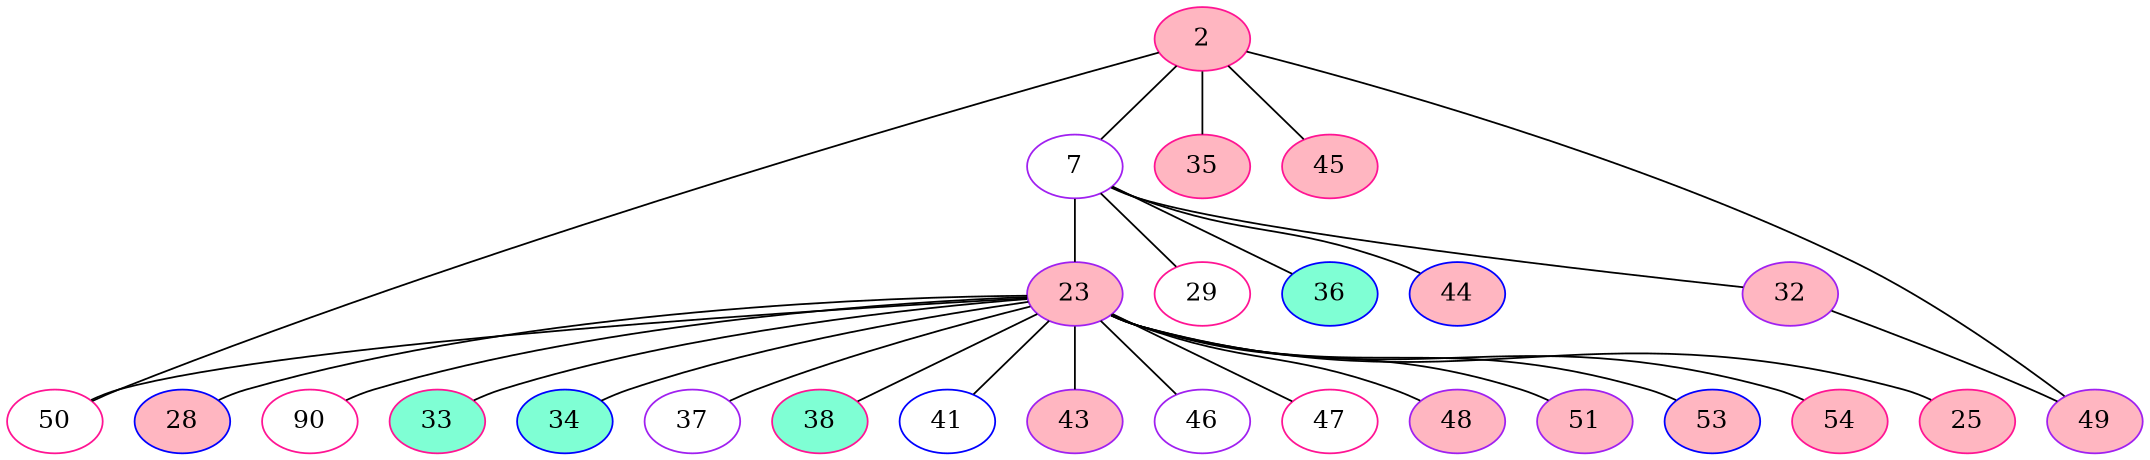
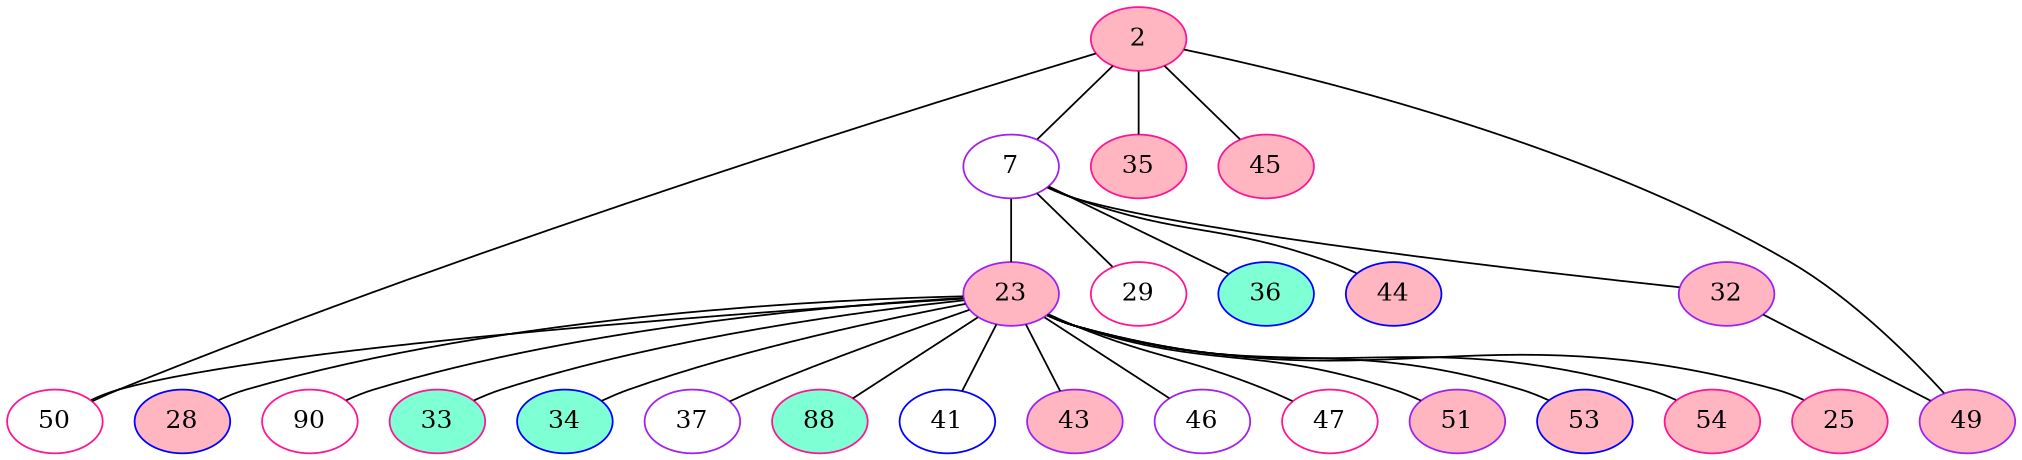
node "38": label "38" -> "88"
node "48": removed
